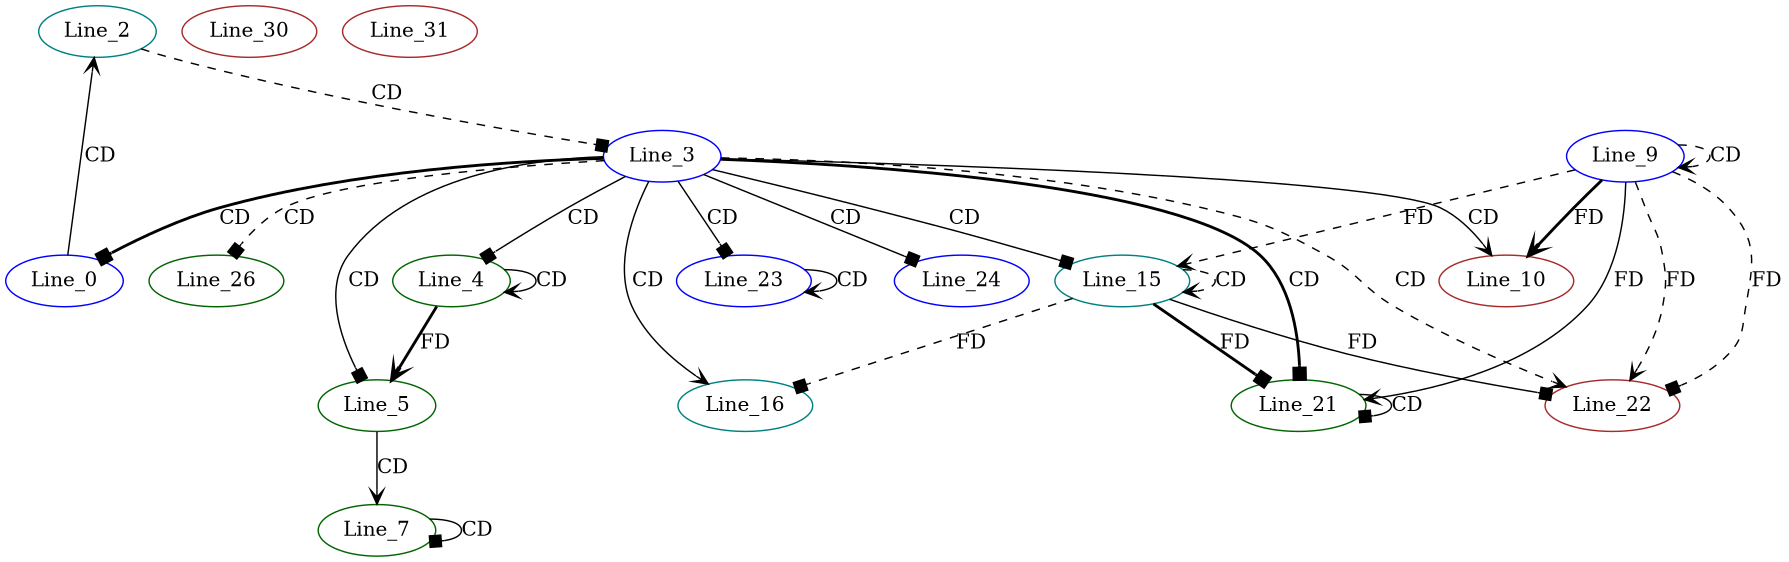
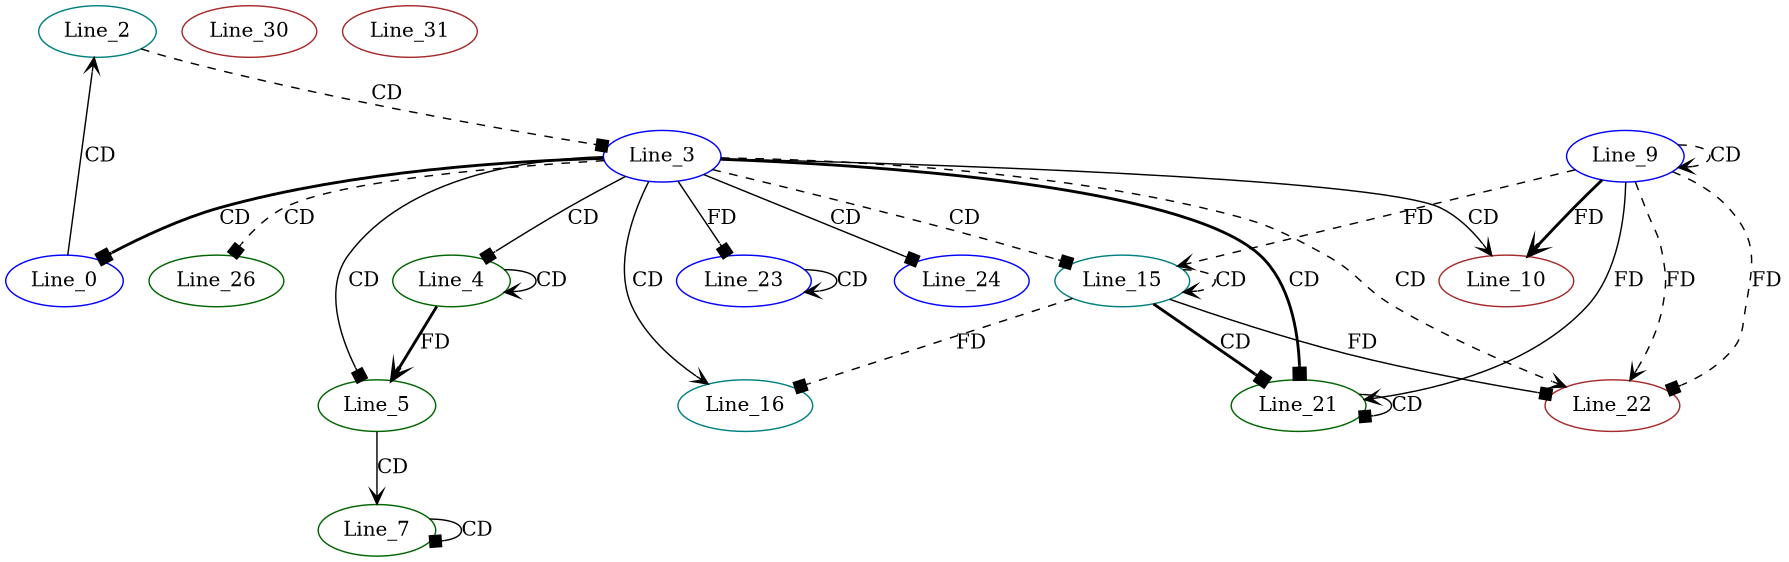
edge "Line_3" -> "Line_15": style solid -> dashed
edge "Line_3" -> "Line_23": label "CD" -> "FD"
edge "Line_15" -> "Line_21": label "FD" -> "CD"
